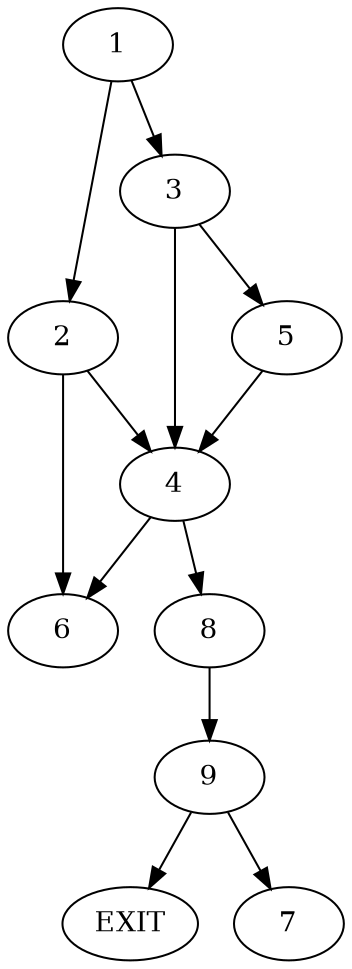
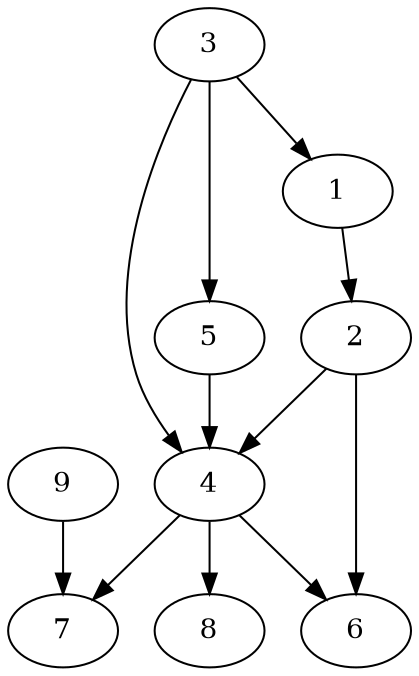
edge "1" -> "3": reversed
edge "4" -> "7": added
edge "8" -> "9": removed
node "EXIT": removed
